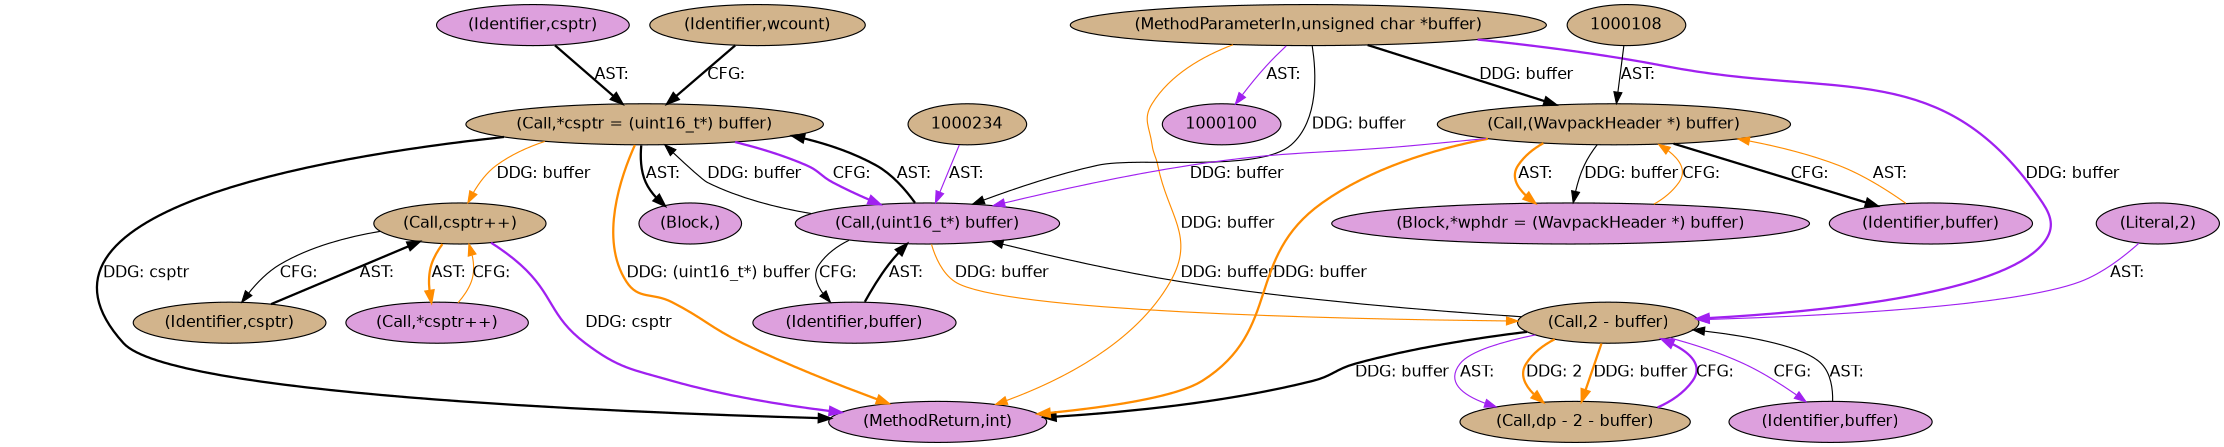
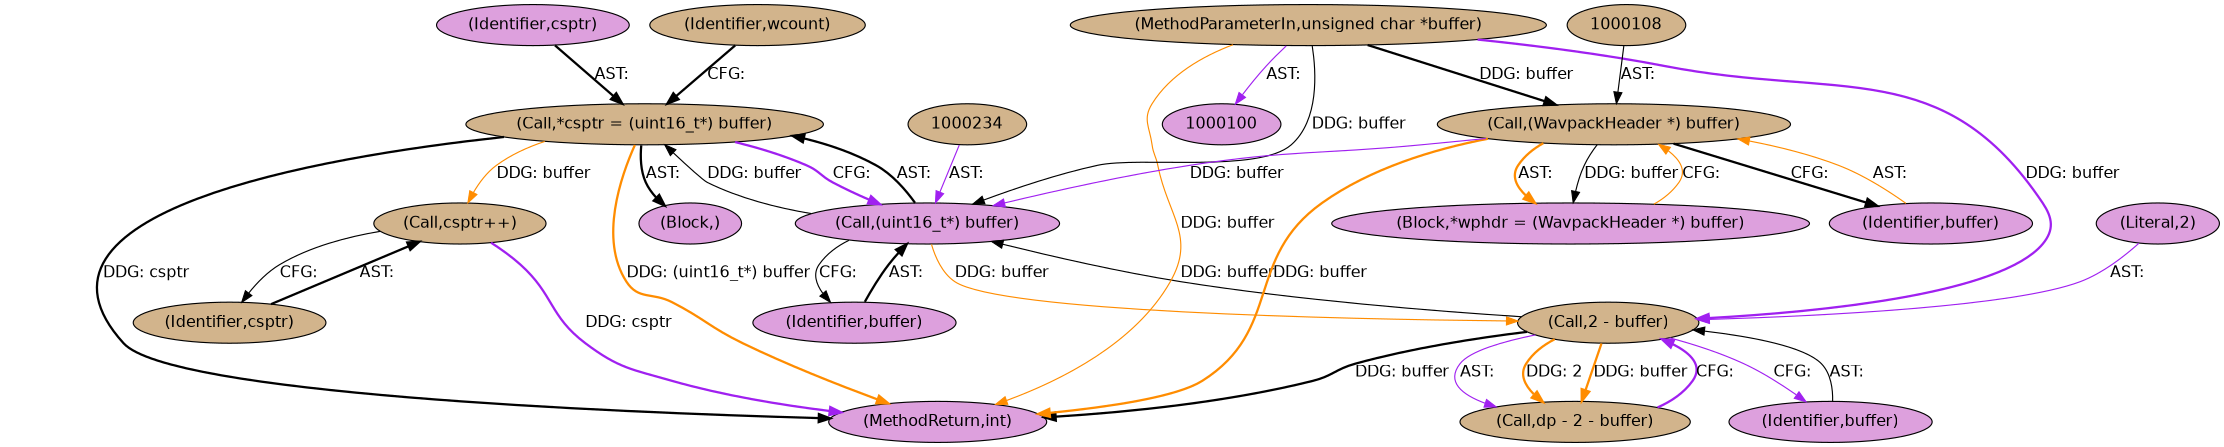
node "(Call,*csptr++)": removed
